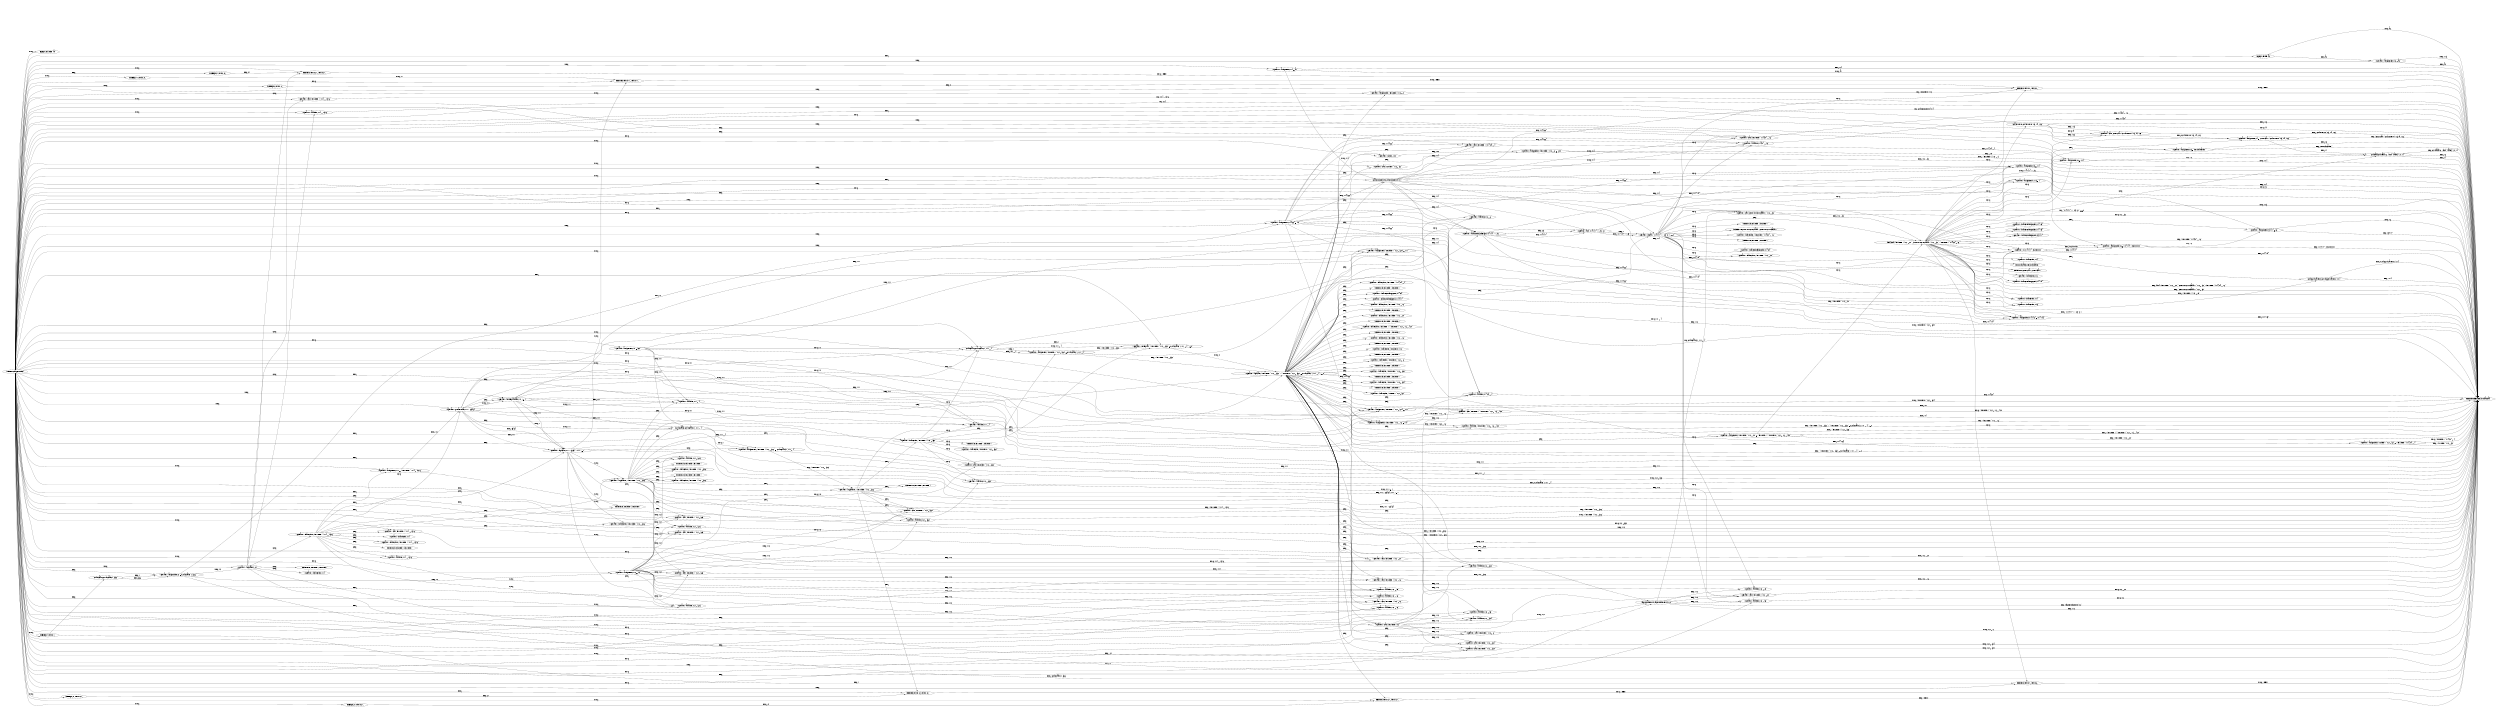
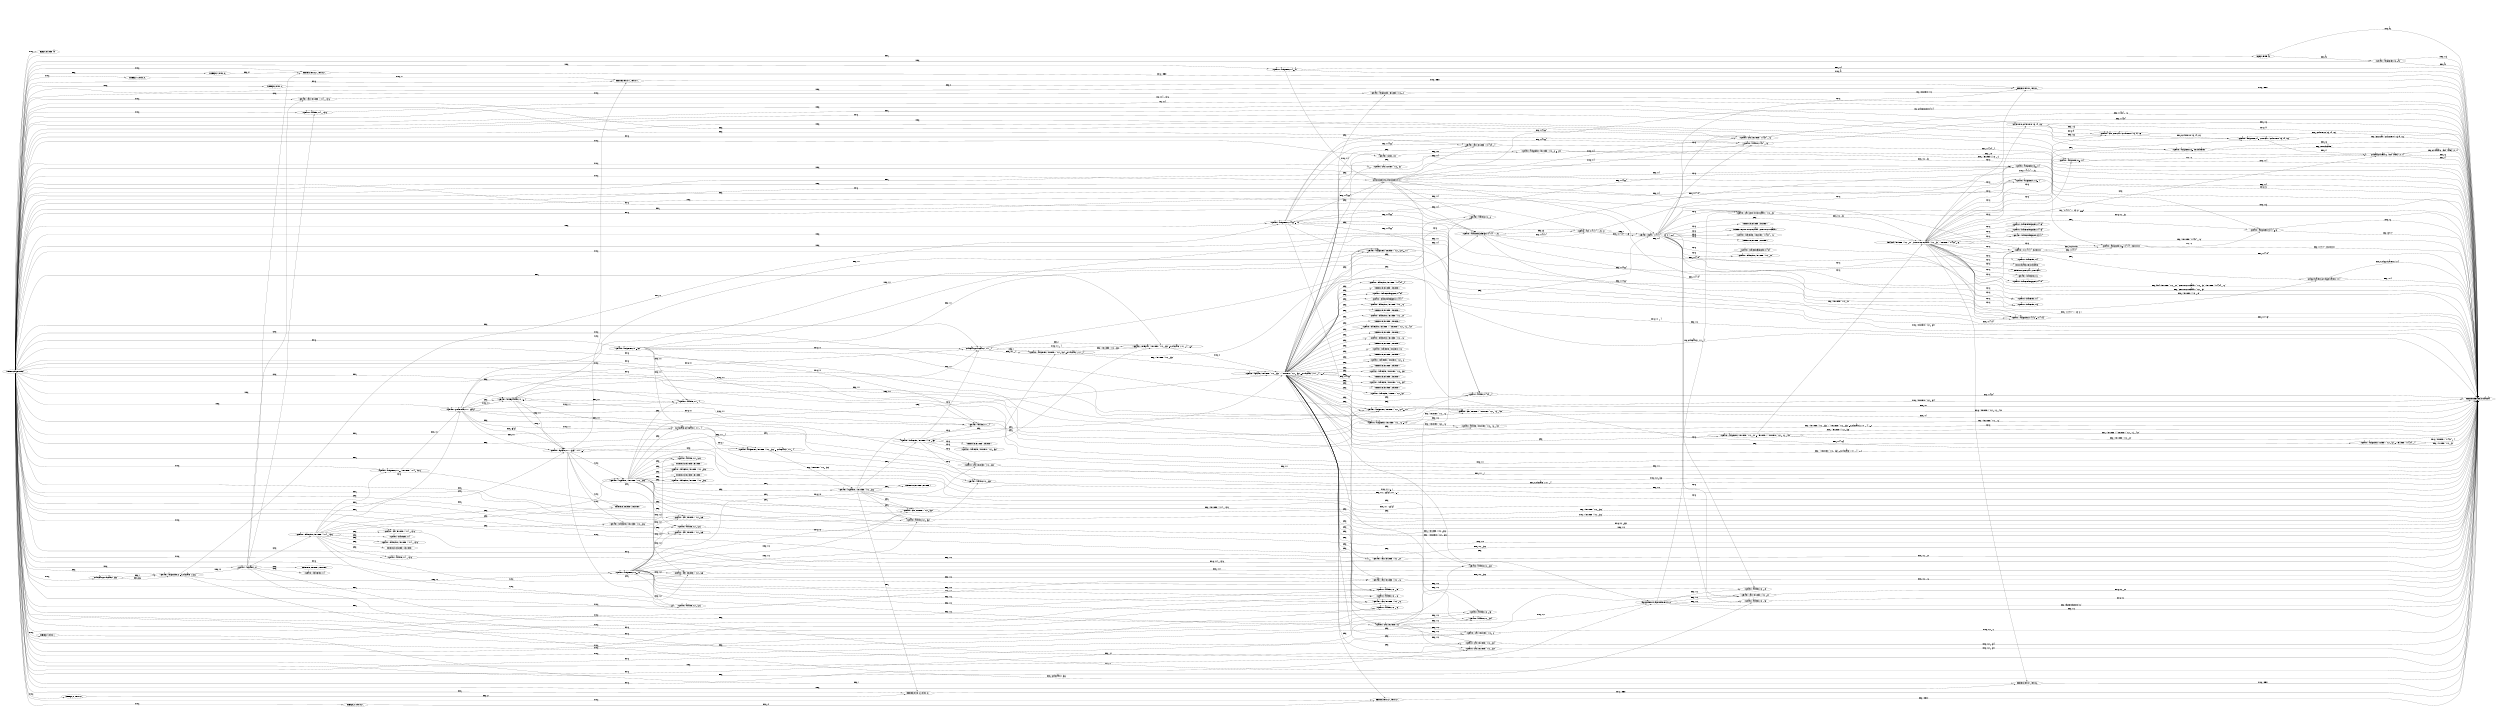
edge "(<operator>.assignment,v11 = 512)" -> "(<operator>.assignment,*(_DWORD *)(v12 + 320) = v11)": added, label "DDG: v11"
edge "(<operator>.lessEqualsThan,v11 <= 7)" -> "(METHOD_RETURN,int __fastcall)": removed, label "DDG: v11"
edge "(LITERAL,7,return 7;)" -> "(Curl_ccalloc,Curl_ccalloc(1, 336))": now "(METHOD,tftp_connect)" -> "(Curl_ccalloc,Curl_ccalloc(1, 336))"
